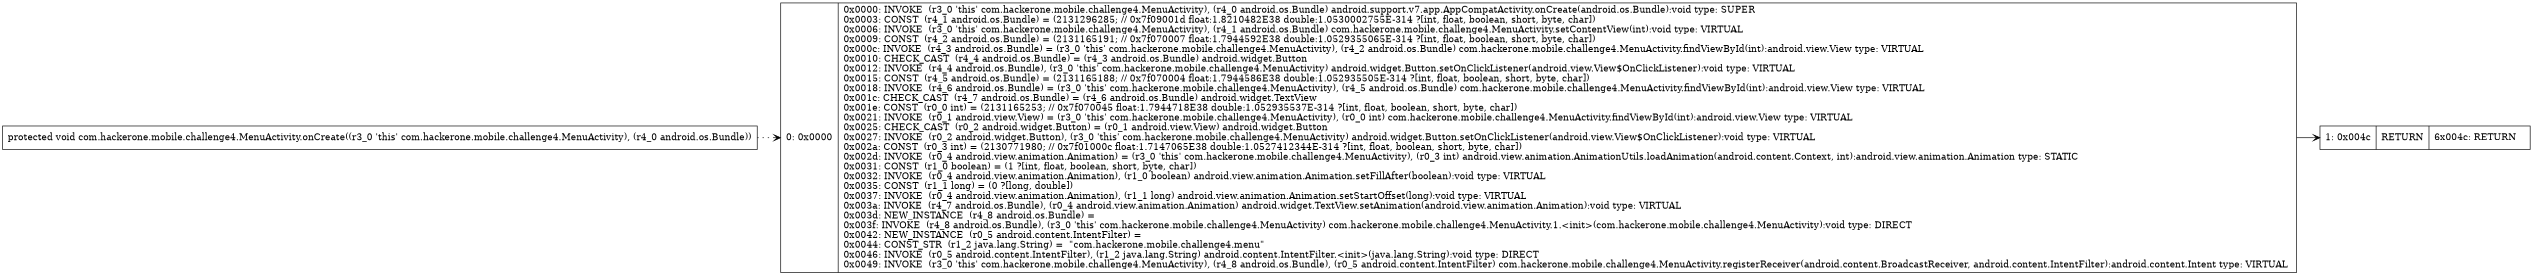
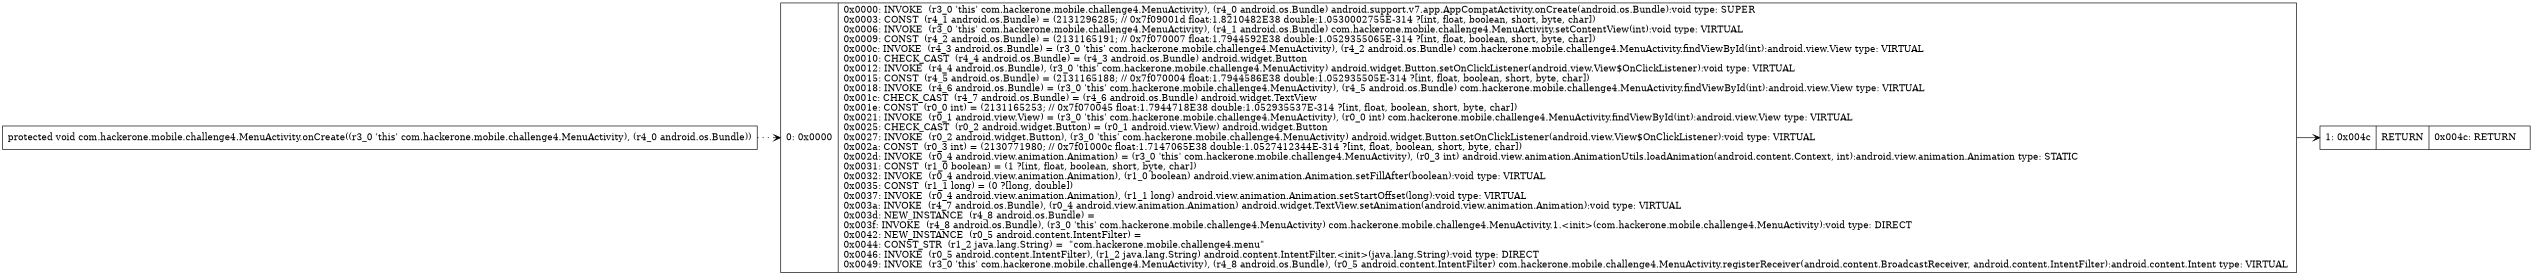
node "1: 0x004c": text "6x004c: RETURN" -> "0x004c: RETURN"
